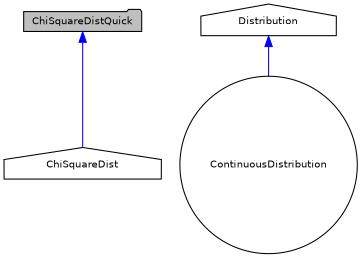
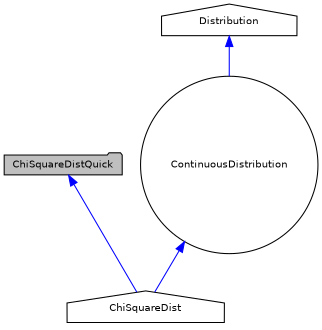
edge "ChiSquareDist" -> "ContinuousDistribution": added
